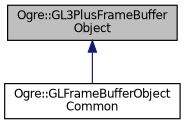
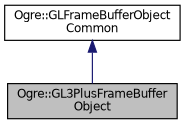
edge "Ogre::GLFrameBufferObject Common" -> "Ogre::GL3PlusFrameBuffer Object": reversed
